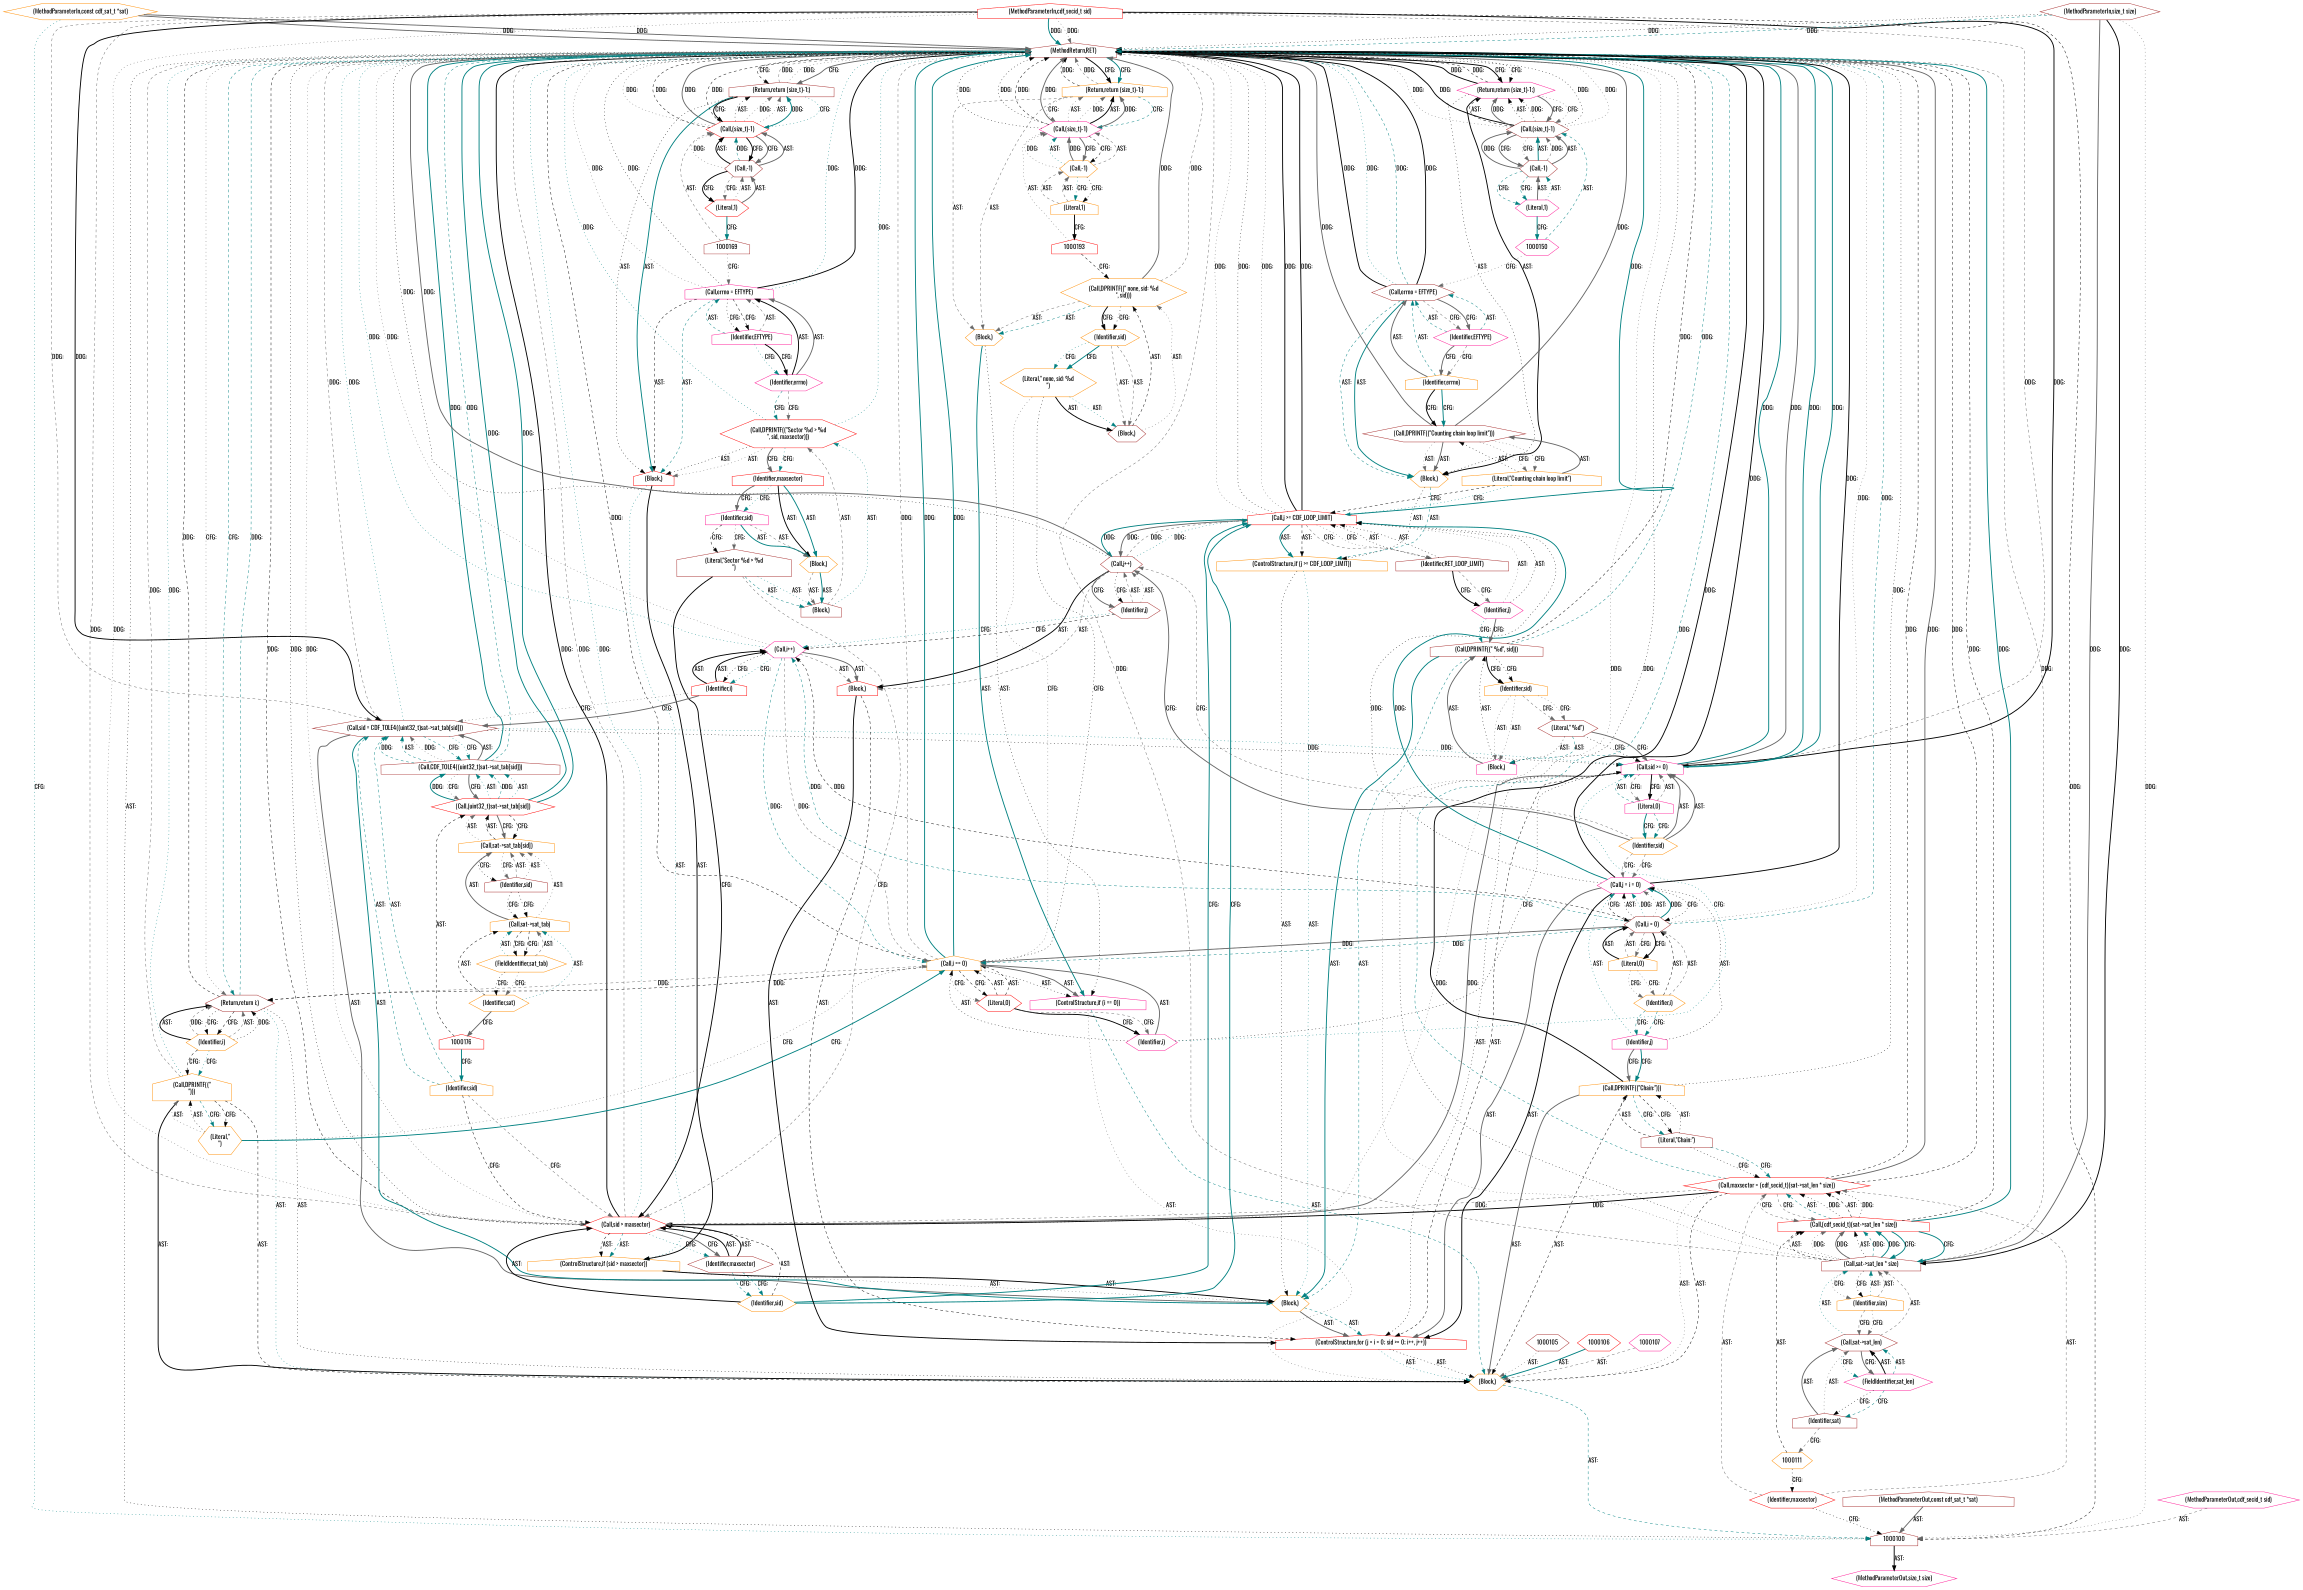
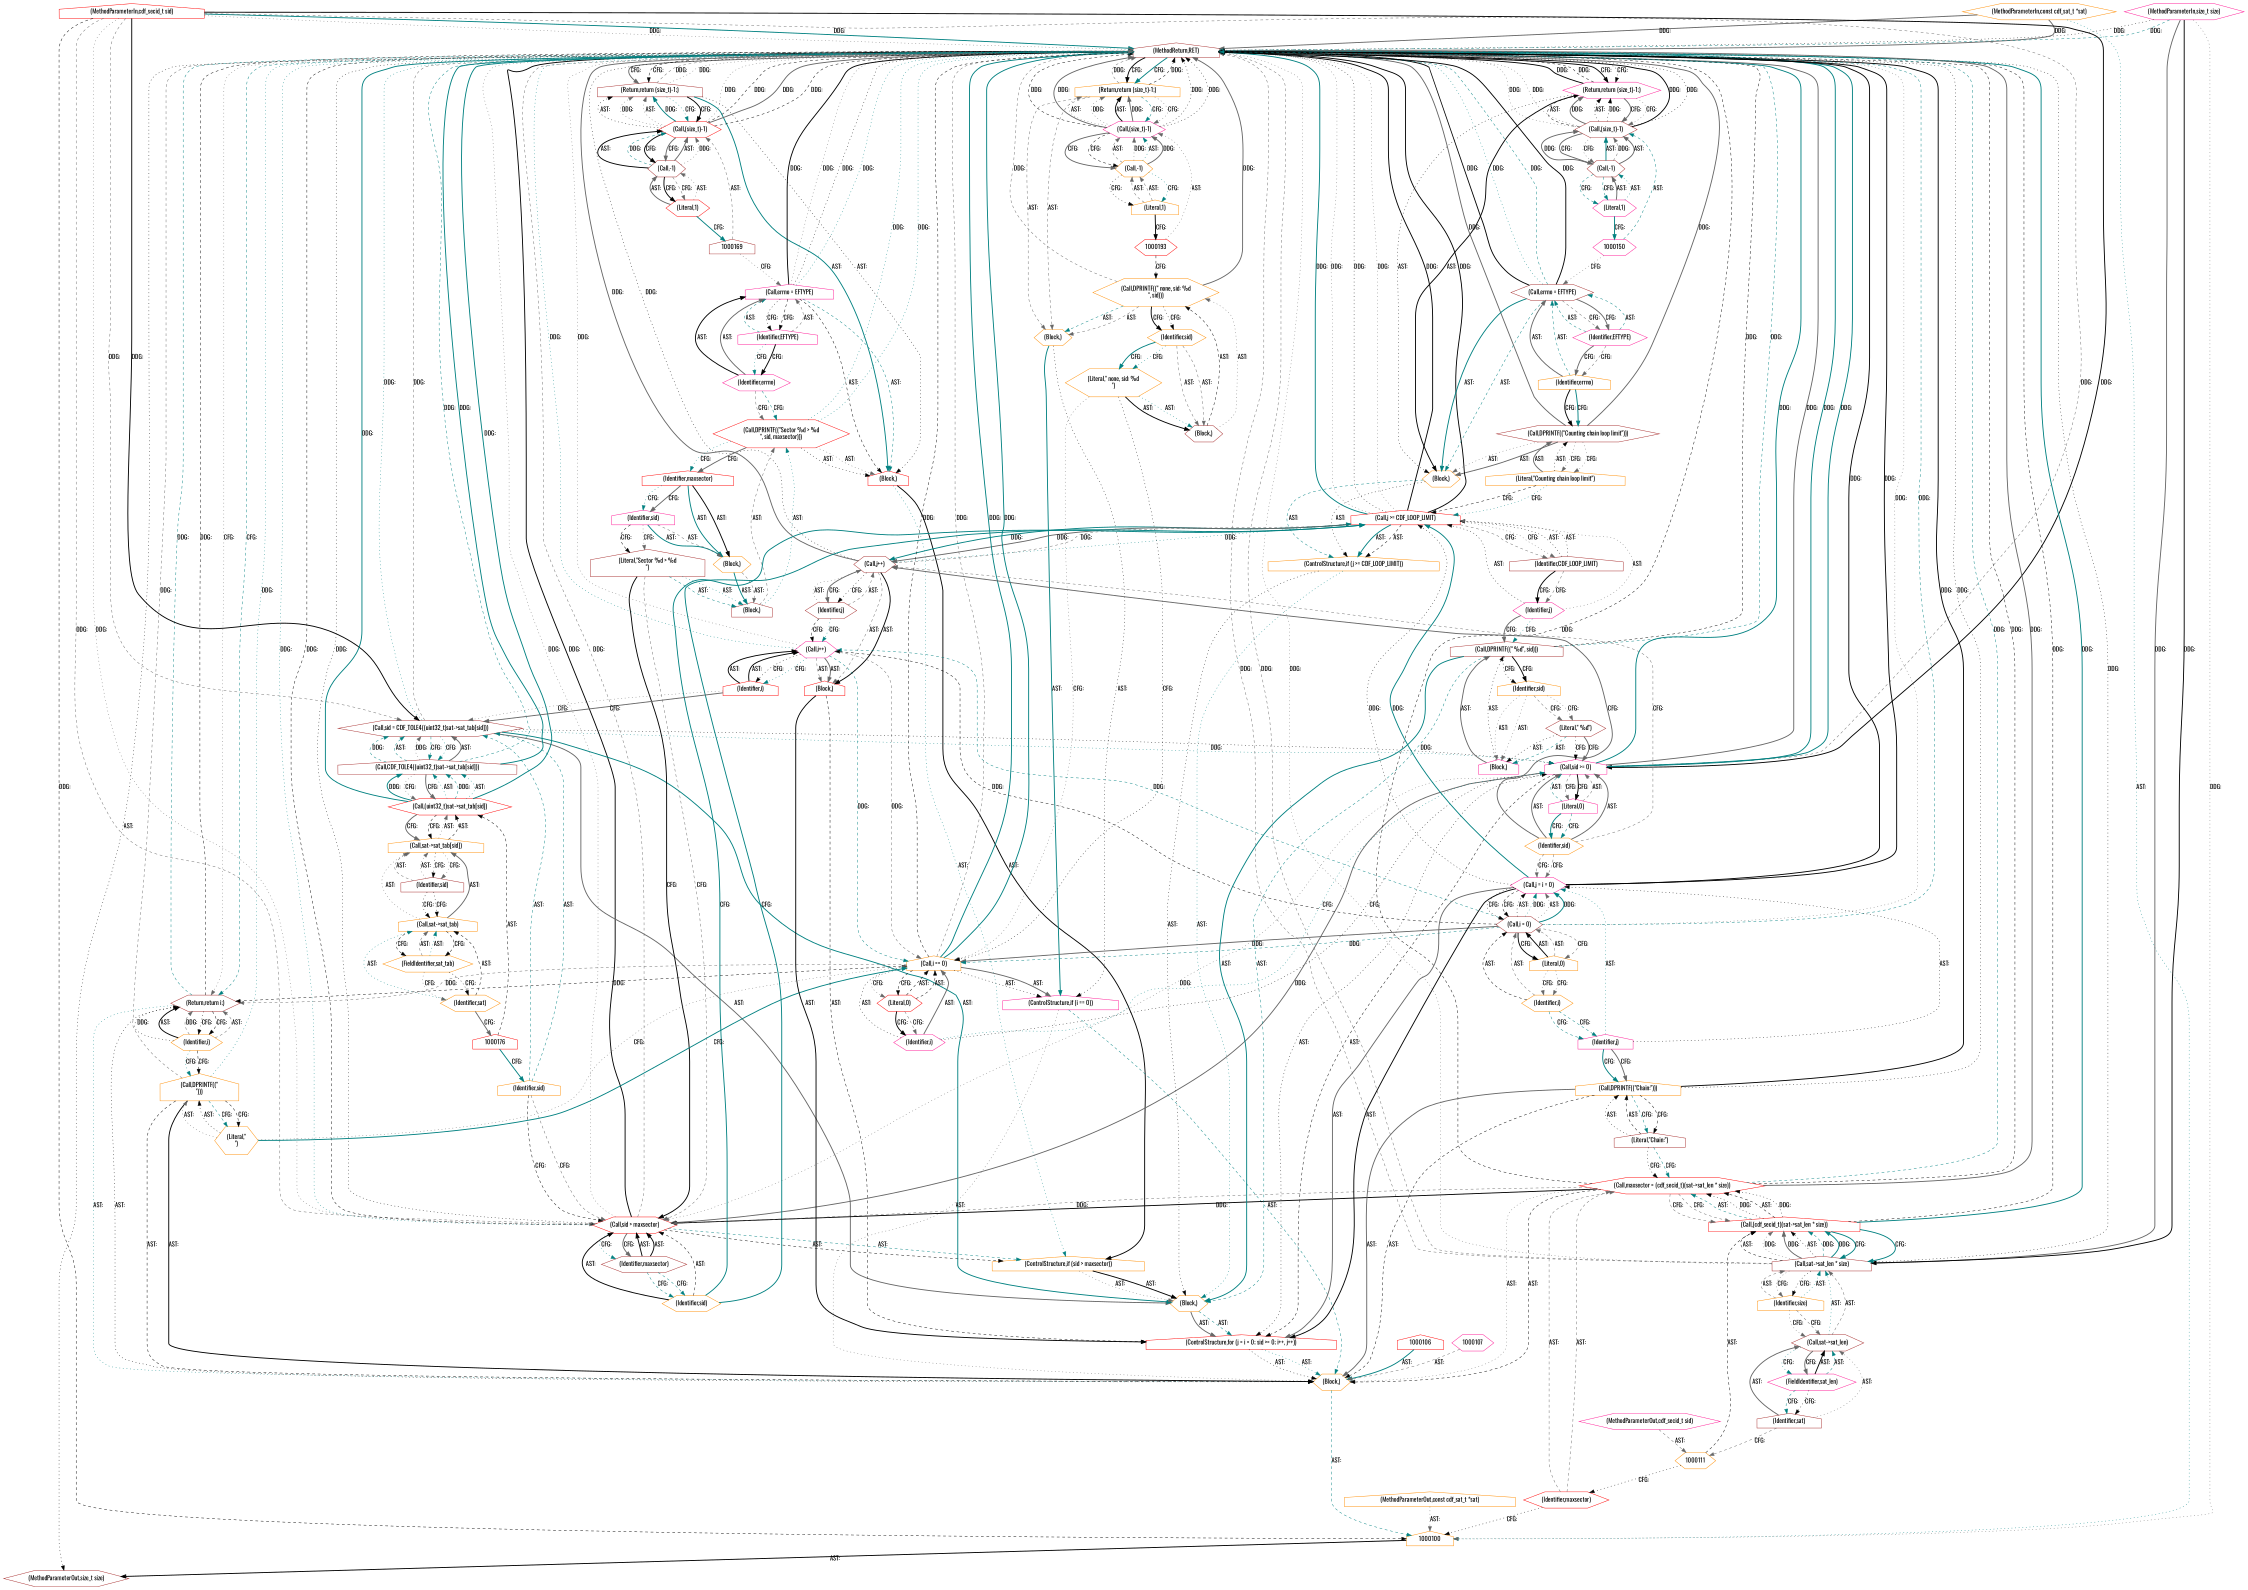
node "(MethodParameterIn,size_t size)": color brown -> deeppink
node "1000193": shape house -> hexagon
node "(Identifier,RET_LOOP_LIMIT)": label "(Identifier,RET_LOOP_LIMIT)" -> "(Identifier,CDF_LOOP_LIMIT)"
edge "(MethodParameterIn,const cdf_sat_t *sat)" -> "1000100": label "CFG: " -> "AST: "
edge "(MethodReturn,RET)" -> "1000100": now "(MethodReturn,RET)" -> "(MethodParameterOut,size_t size)"
node "1000105": removed
node "1000106": shape hexagon -> house
node "(MethodParameterOut,const cdf_sat_t *sat)": color brown -> darkorange
edge "(MethodParameterOut,const cdf_sat_t *sat)" -> "1000100": style bold -> dotted
edge "(MethodParameterOut,cdf_secid_t sid)" -> "1000100": now "(MethodParameterOut,cdf_secid_t sid)" -> "1000111"
node "1000100": color brown -> darkorange
node "(MethodParameterOut,size_t size)": color deeppink -> brown
